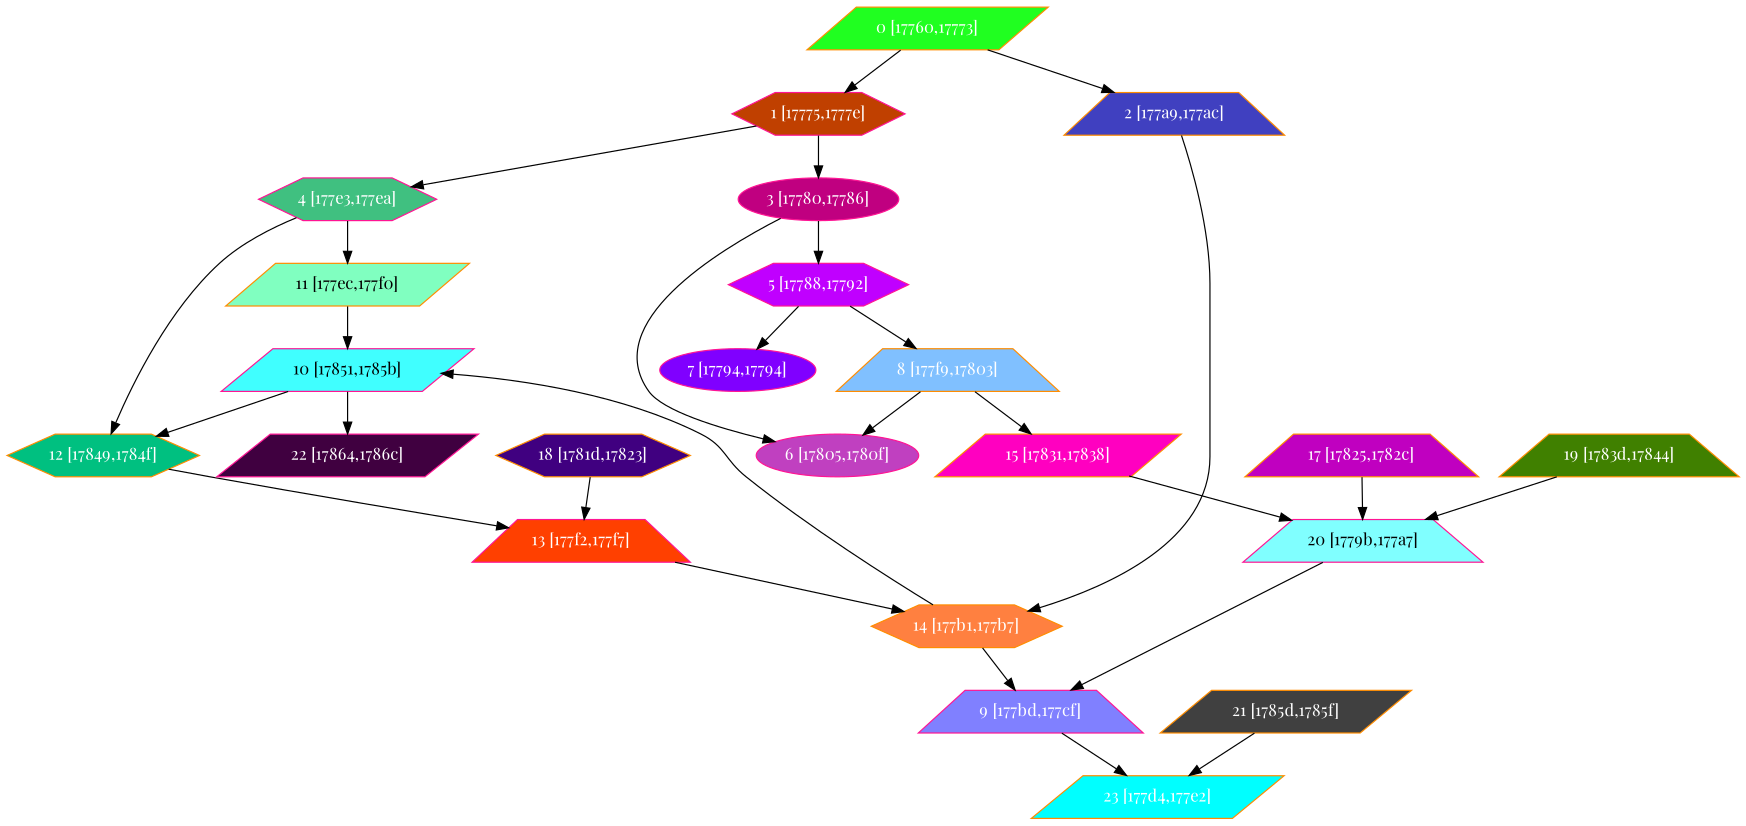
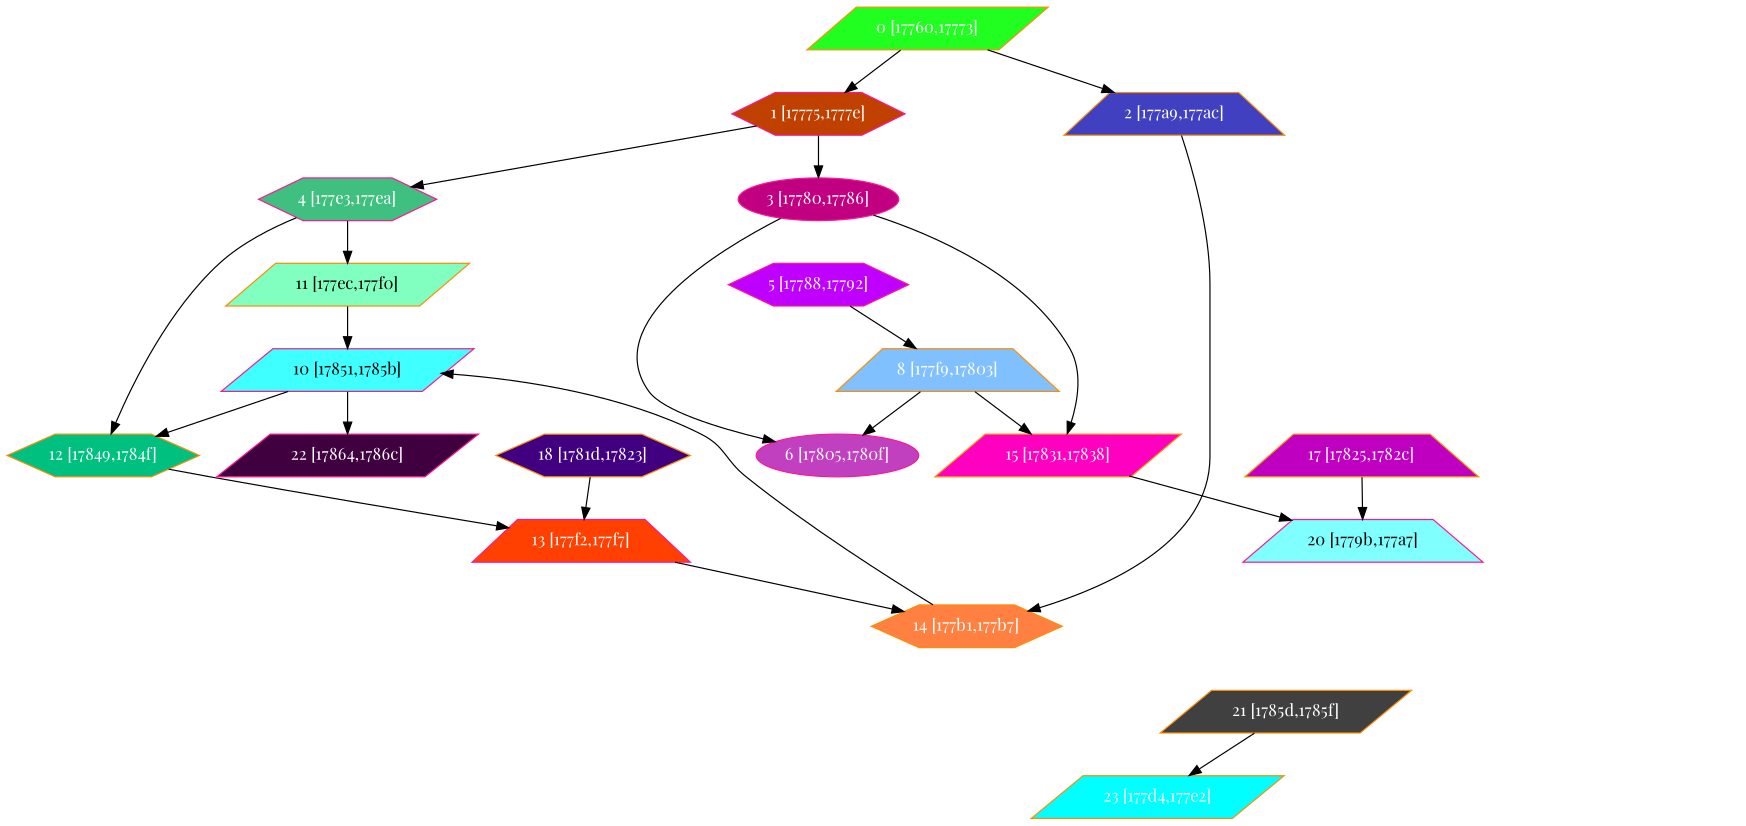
edge "3 [17780,17786]" -> "5 [17788,17792]": now "3 [17780,17786]" -> "15 [17831,17838]"
node "7 [17794,17794]": removed
node "19 [1783d,17844]": removed
node "9 [177bd,177cf]": removed
